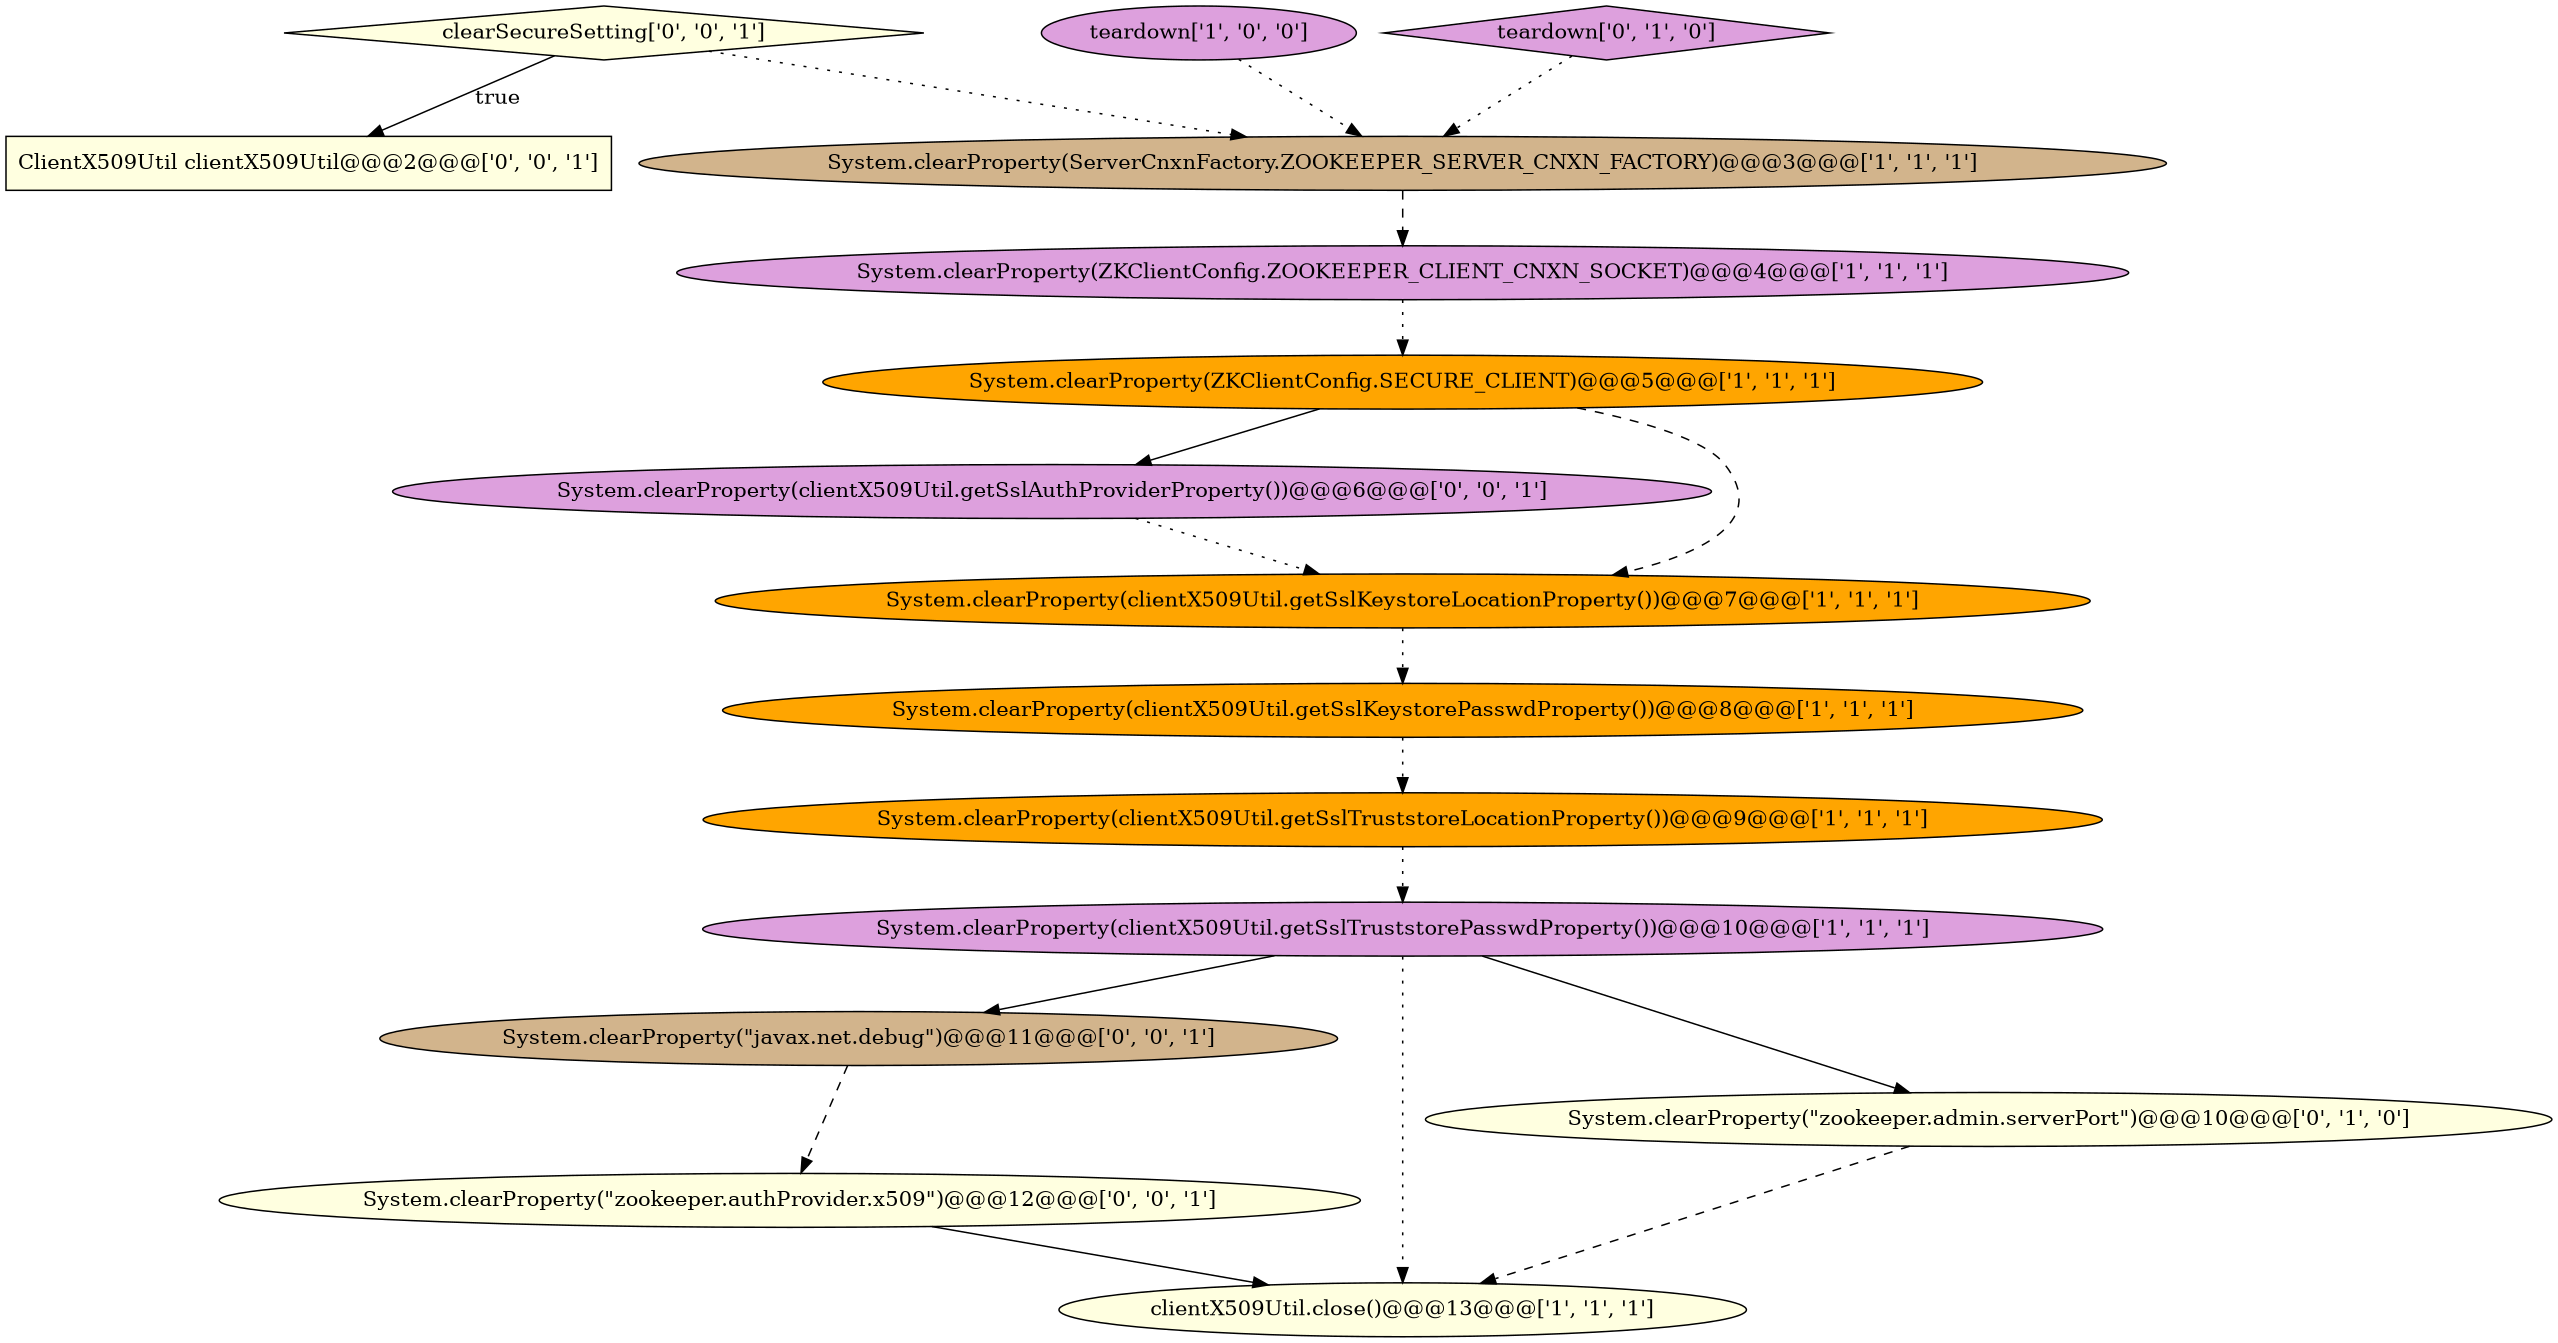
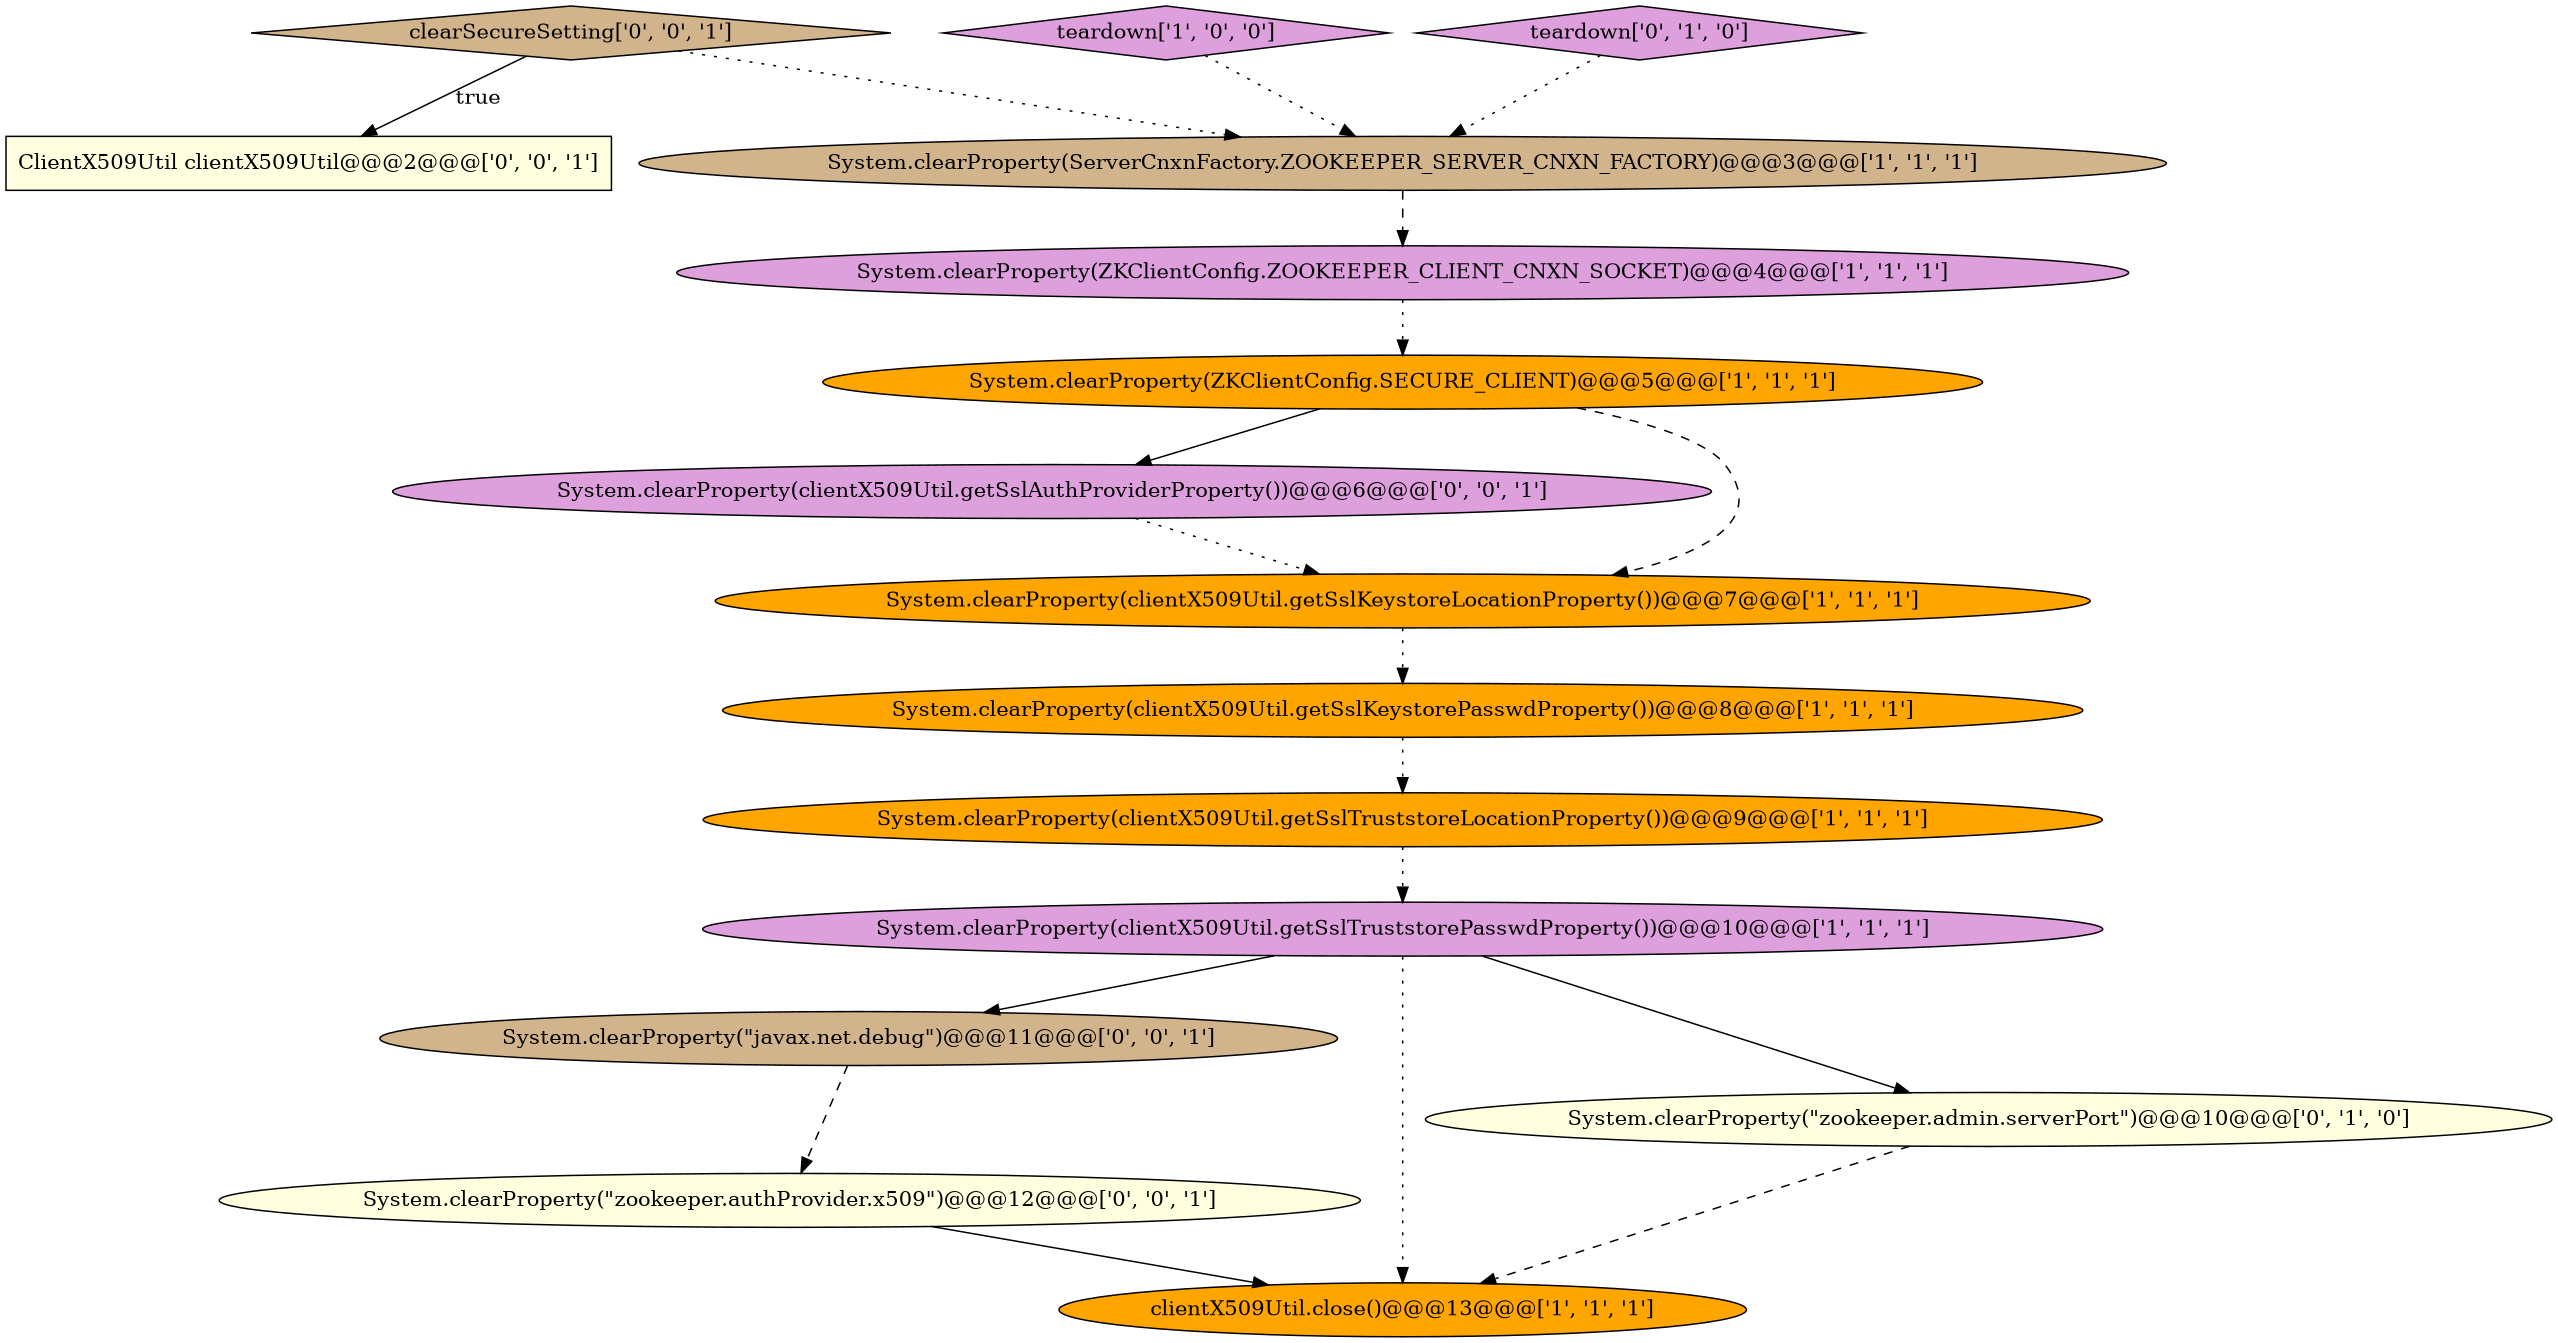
node "clearSecureSetting['0', '0', '1']": fillcolor lightyellow -> tan
node "teardown['1', '0', '0']": shape ellipse -> diamond
node "clientX509Util.close()@@@13@@@['1', '1', '1']": fillcolor lightyellow -> orange
